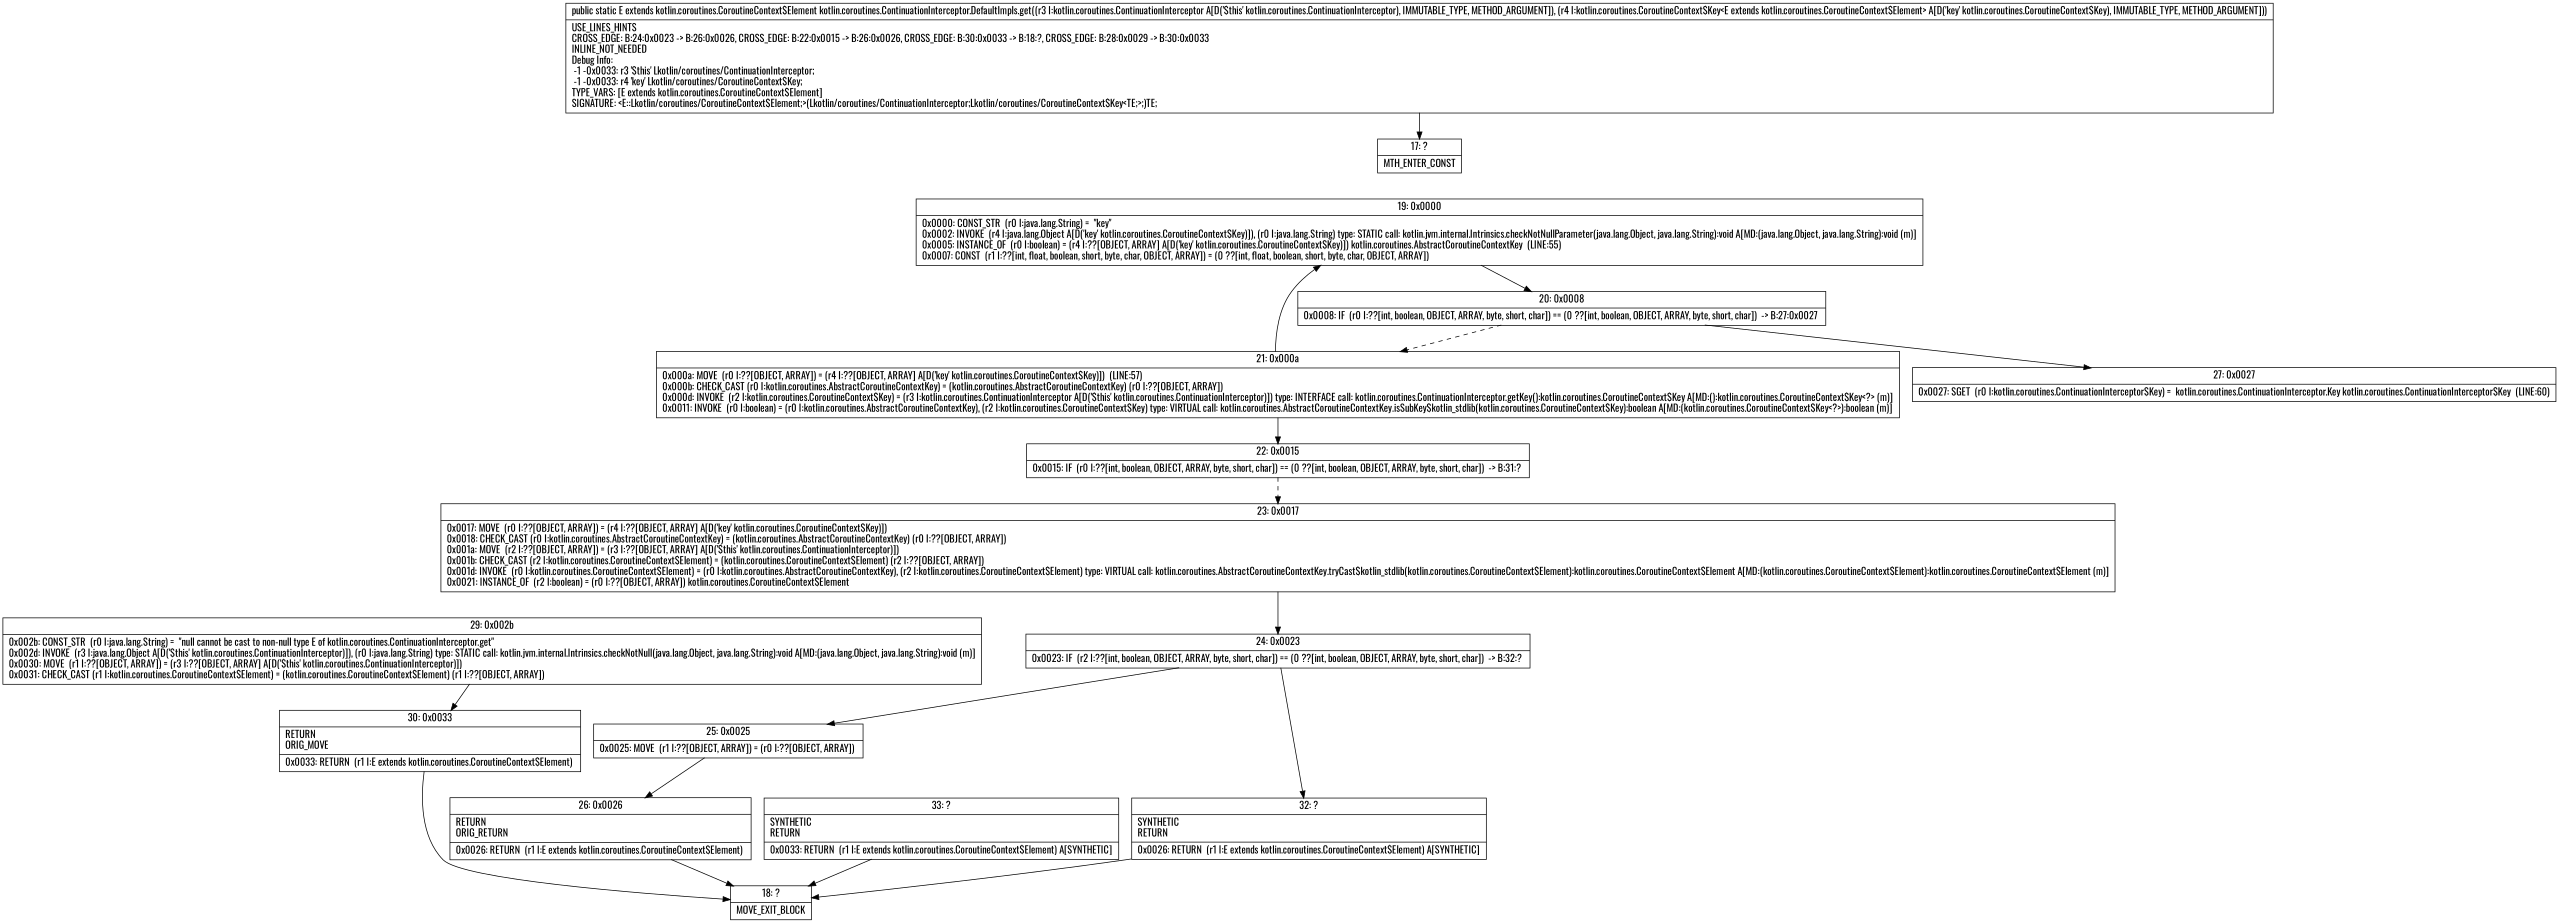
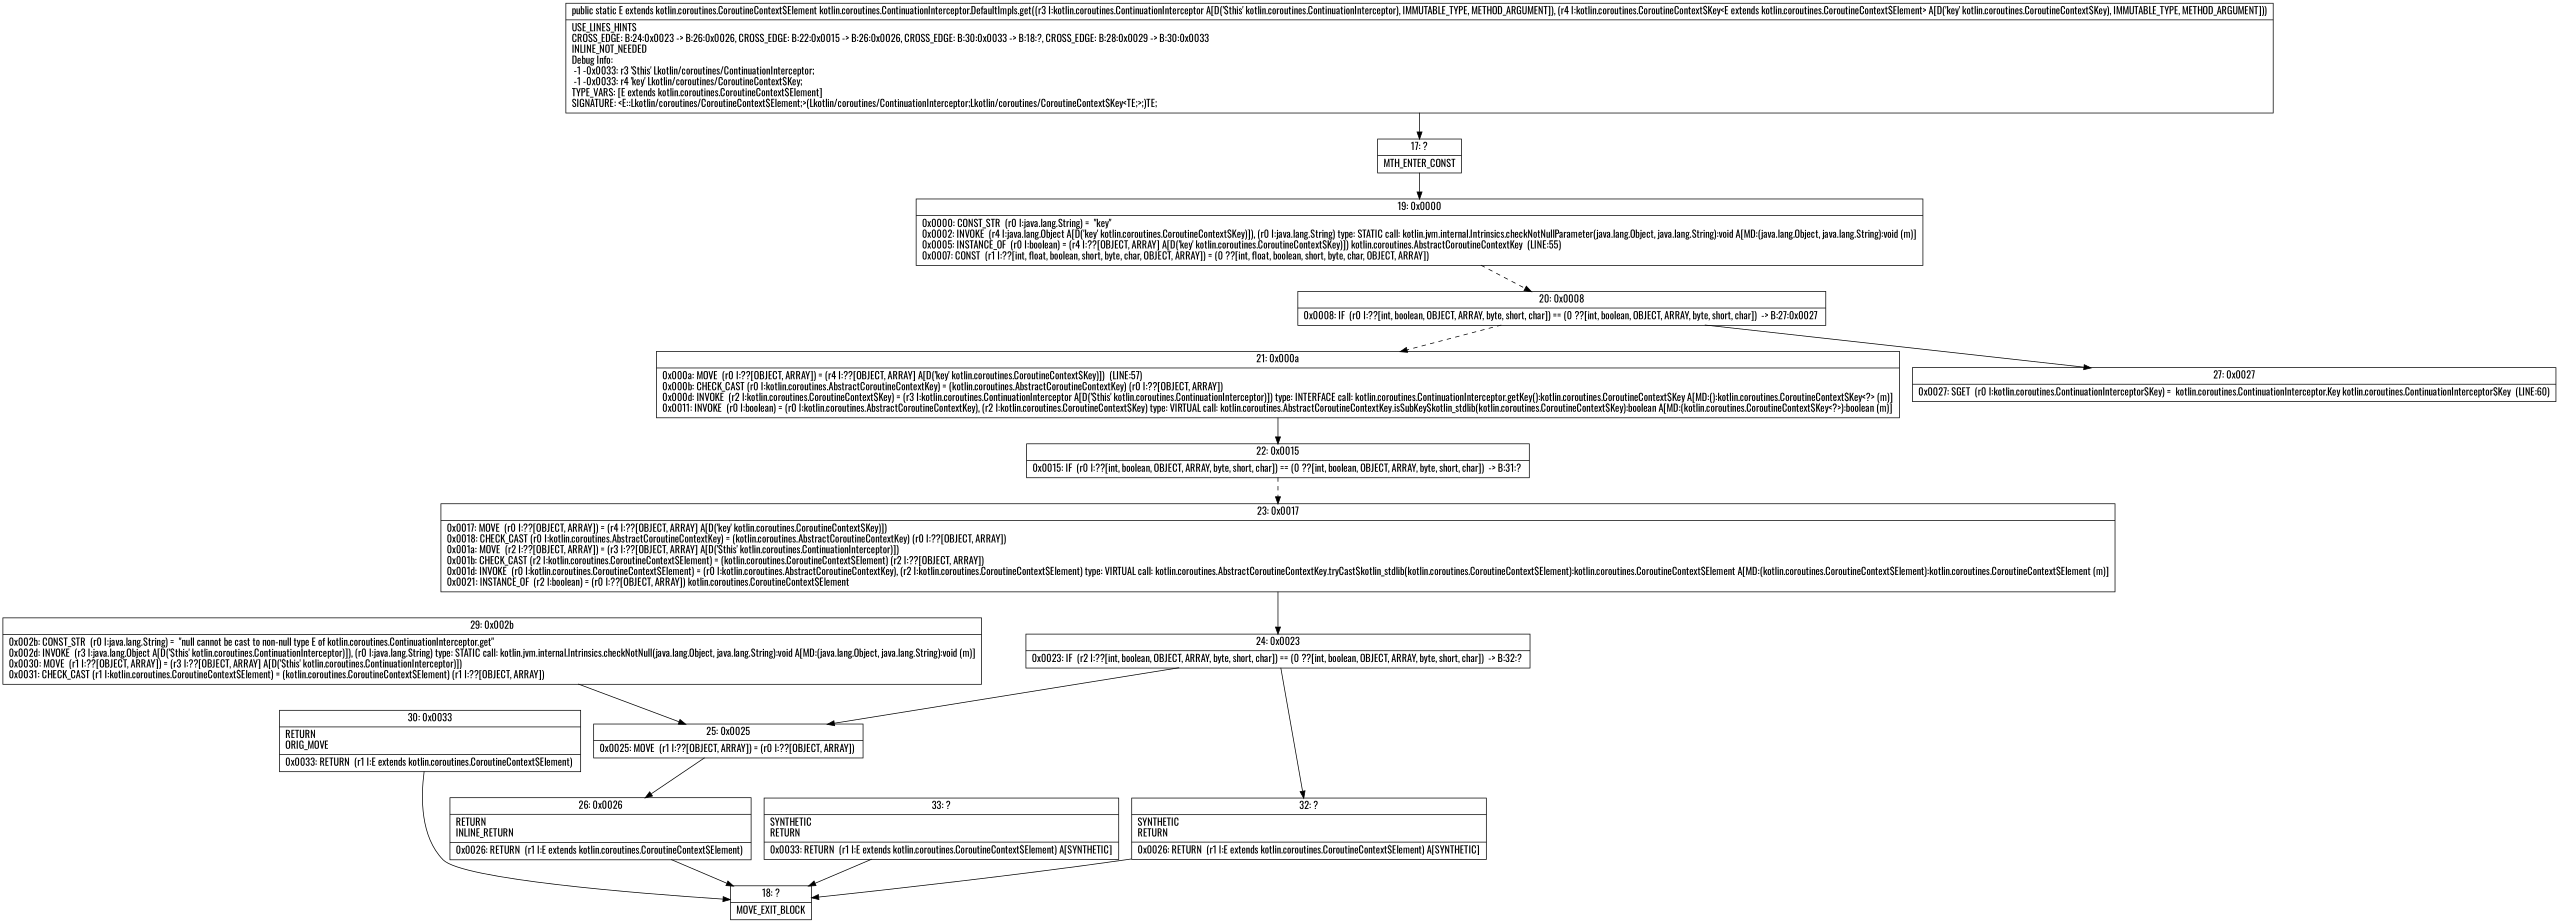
edge "19: 0x0000" -> "20: 0x0008": style solid -> dashed
edge "21: 0x000a" -> "19: 0x0000": now "17: ?" -> "19: 0x0000"
edge "29: 0x002b" -> "30: 0x0033": now "29: 0x002b" -> "25: 0x0025"
node "26: 0x0026": text "ORIG_RETURN" -> "INLINE_RETURN"
